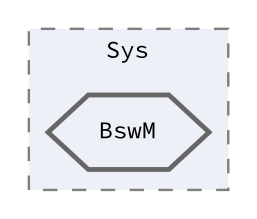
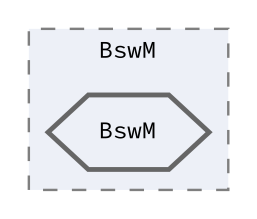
cluster "Sys": label "Sys" -> "BswM"
